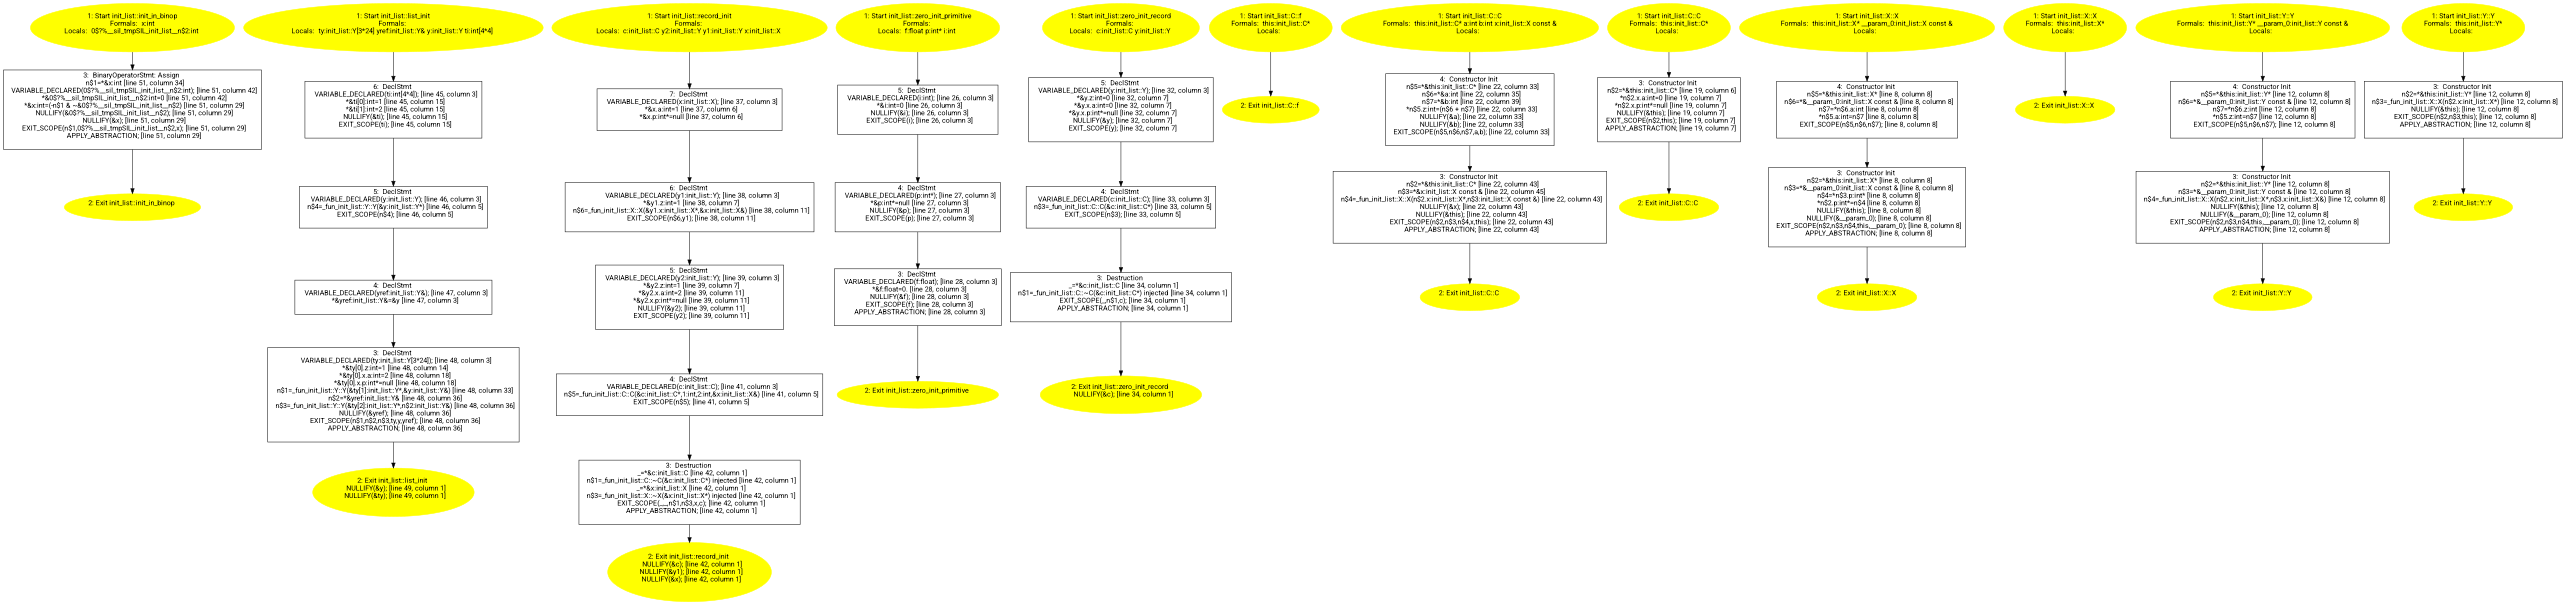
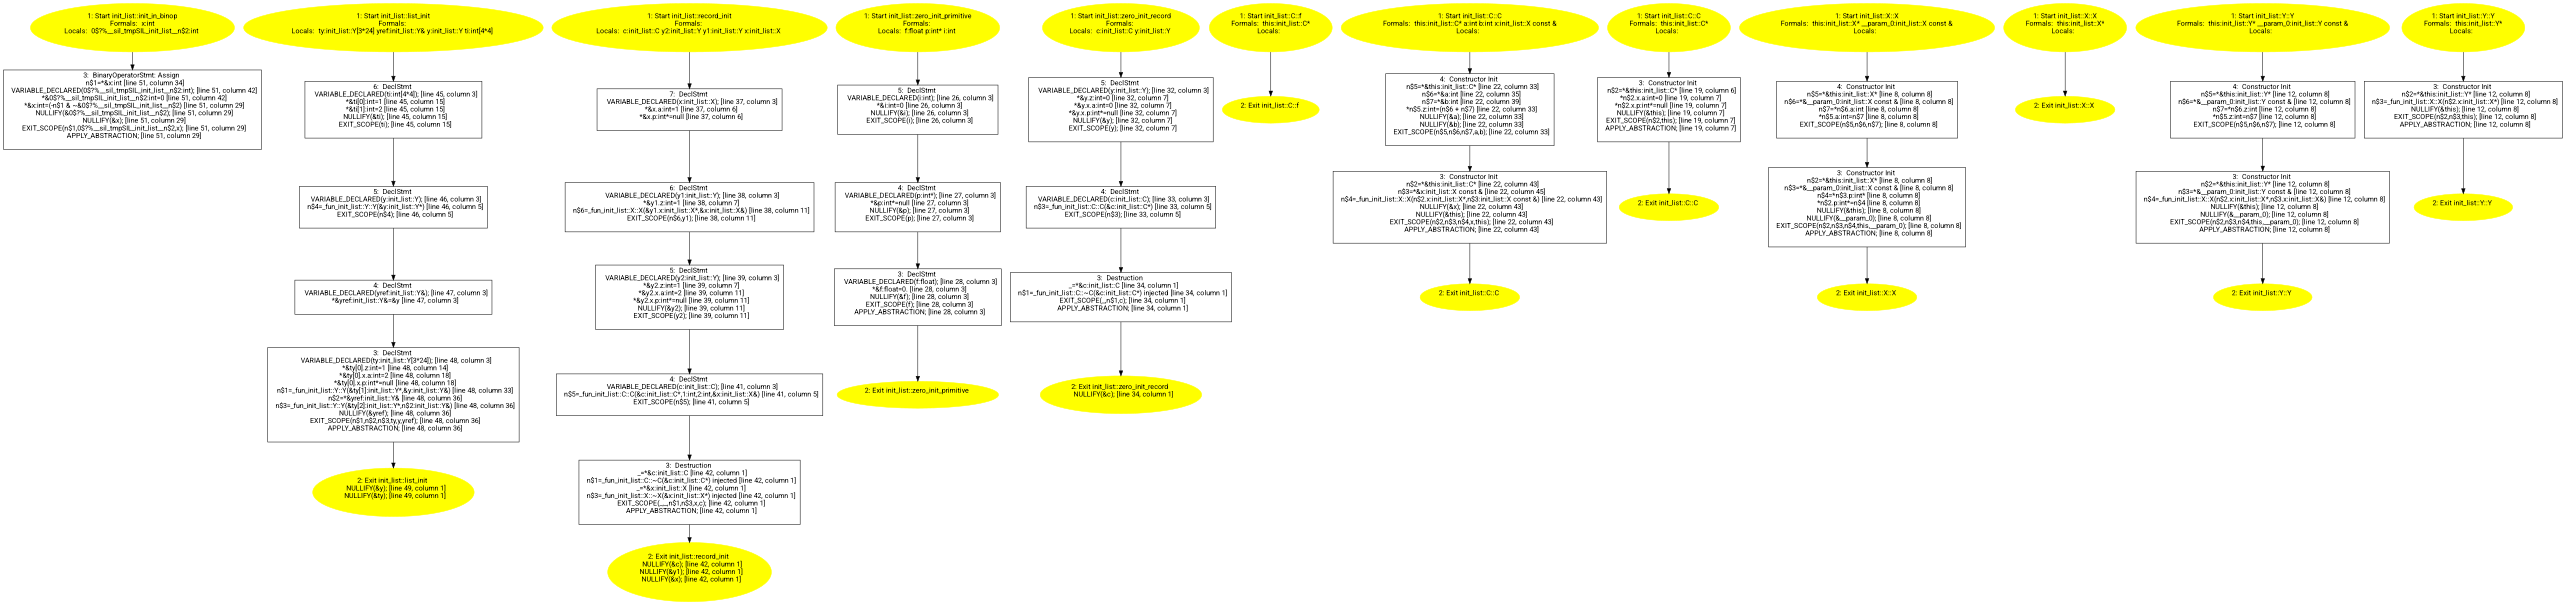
node "2: Exit init_list::init_in_binop": removed
